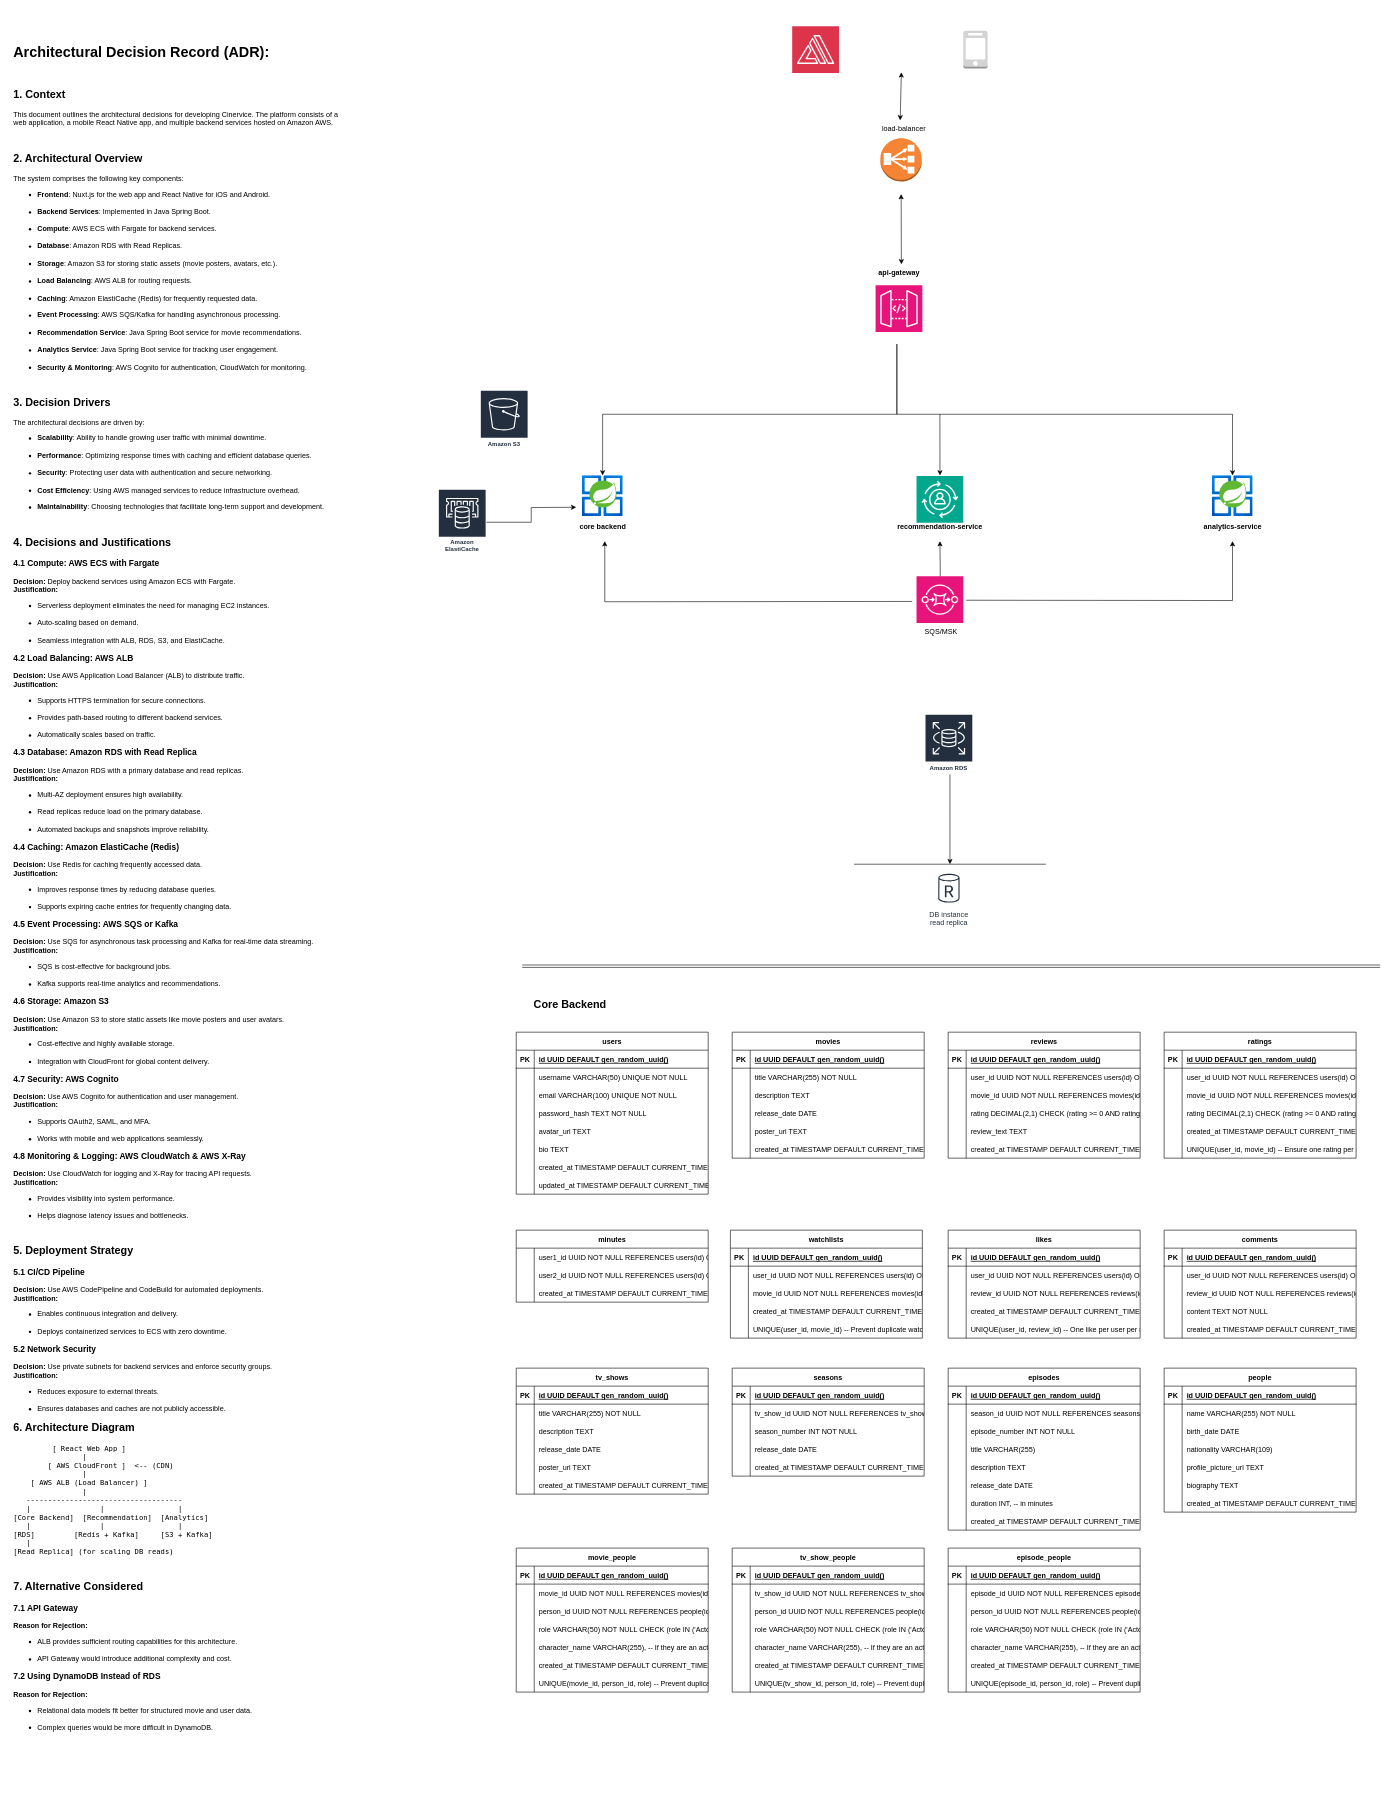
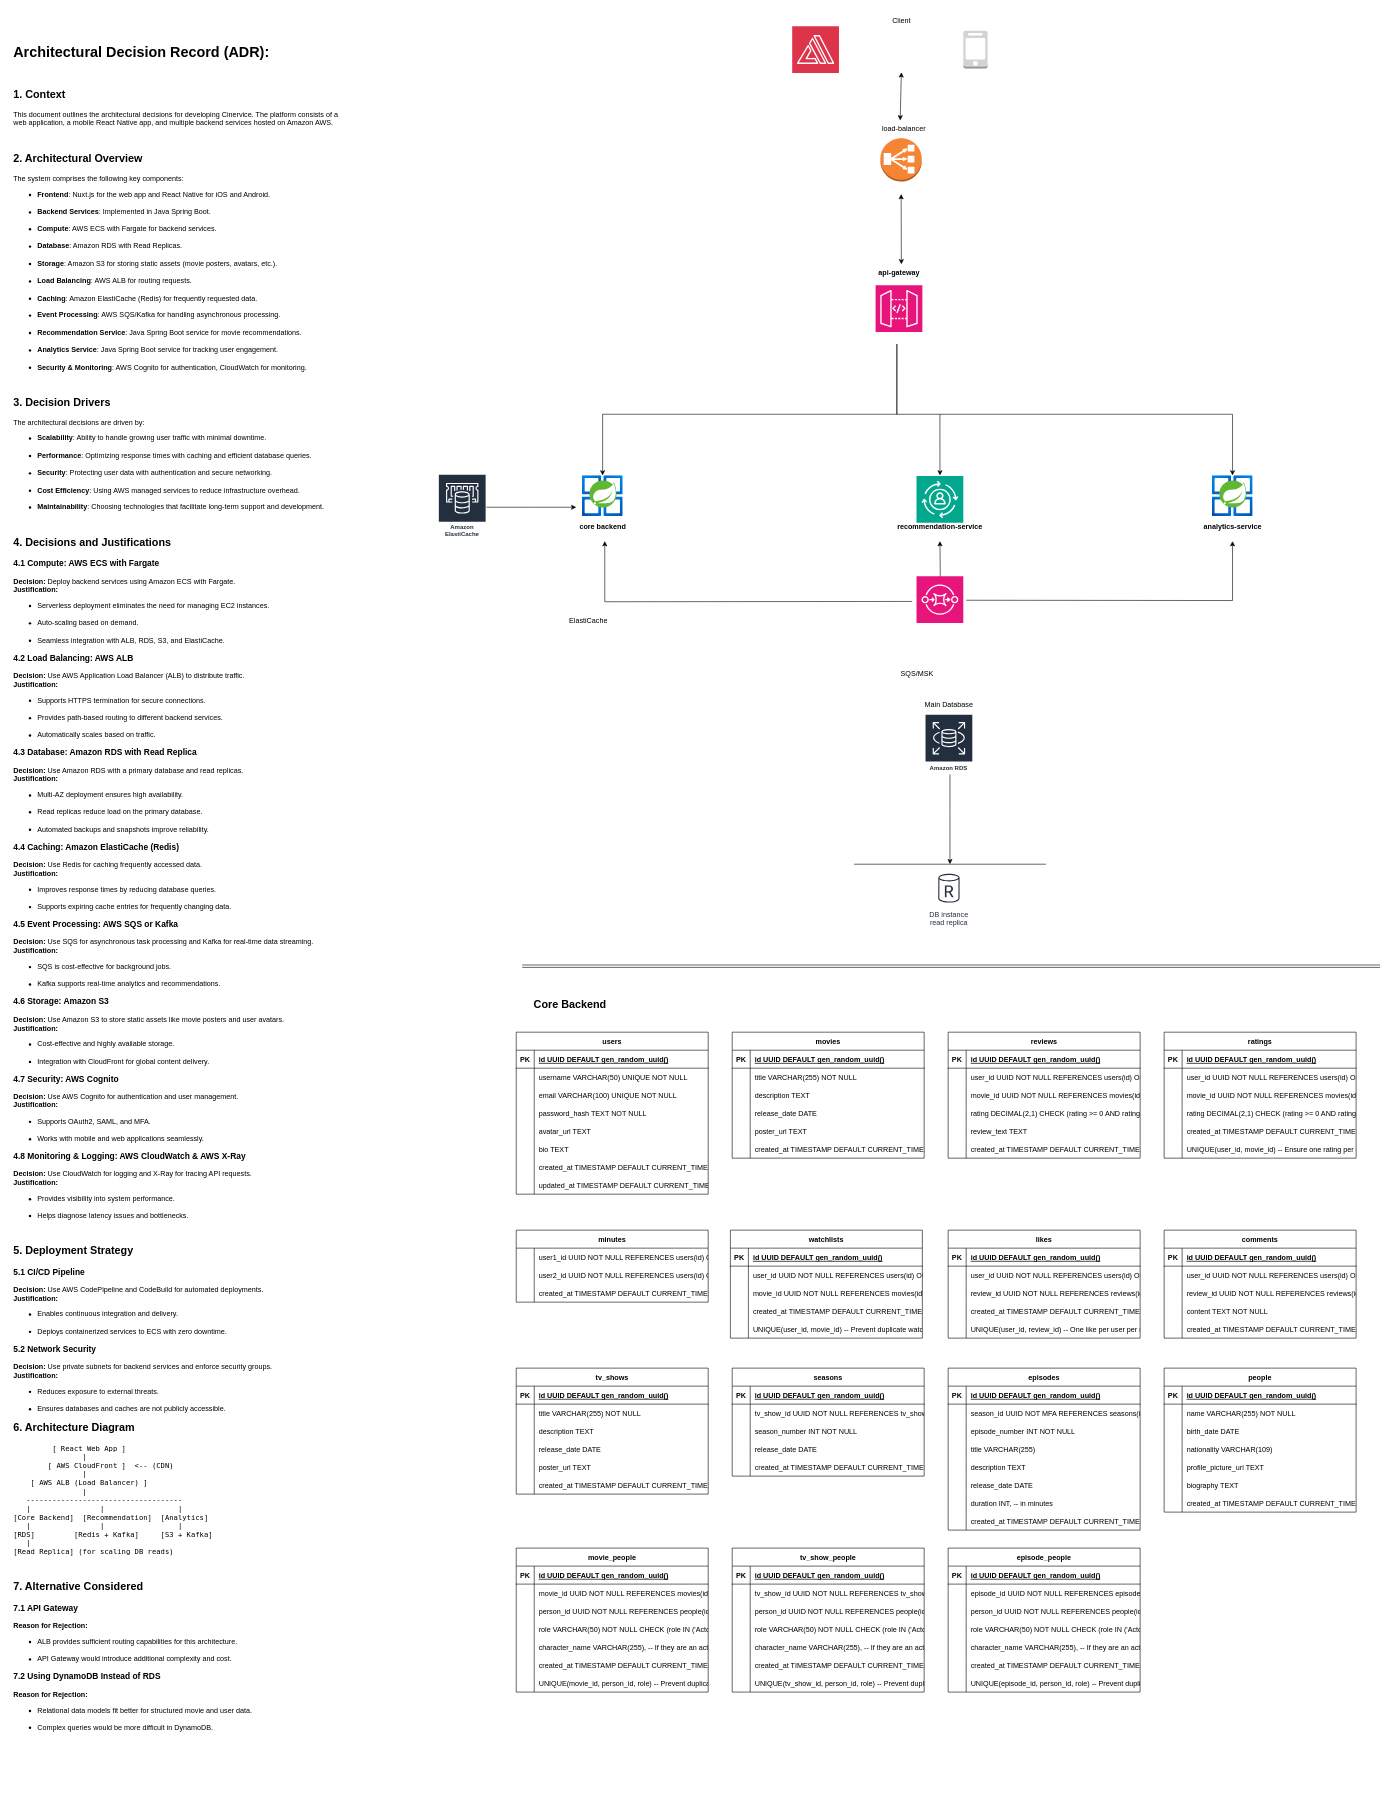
node "Client": added
node "Amazon S3": removed
node "Amazon ElastiCache": moved (462, 522) -> (462, 507)
node "ElastiCache": added
node "SQS/MSK": moved (941, 632) -> (917, 674)
node "Main Database": added
node "season_id UUID NOT NULL REFERENCES seasons(id) ON DELETE CASCADE": label "season_id UUID NOT NULL REFERENCES seasons(id) ON DELETE CASCADE" -> "season_id UUID NOT MFA REFERENCES seasons(id) ON DELETE CASCADE"
